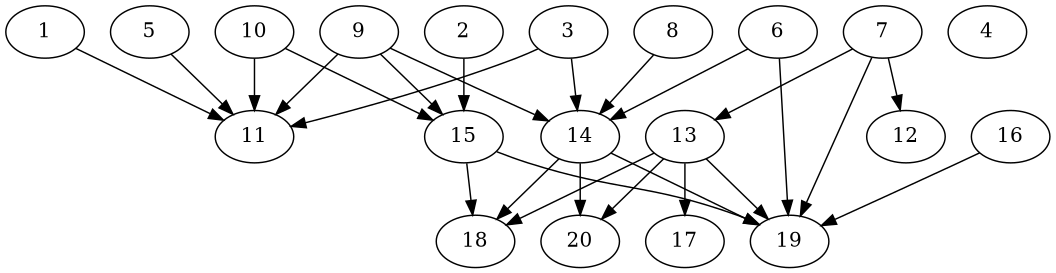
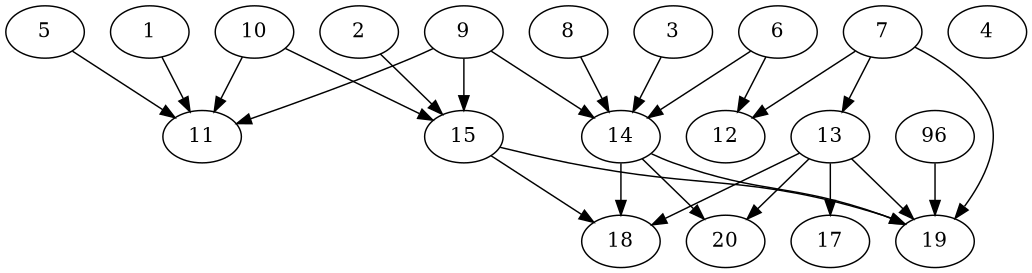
edge "3" -> "11": removed
edge "6" -> "19": now "6" -> "12"
node "16": label "16" -> "96"
